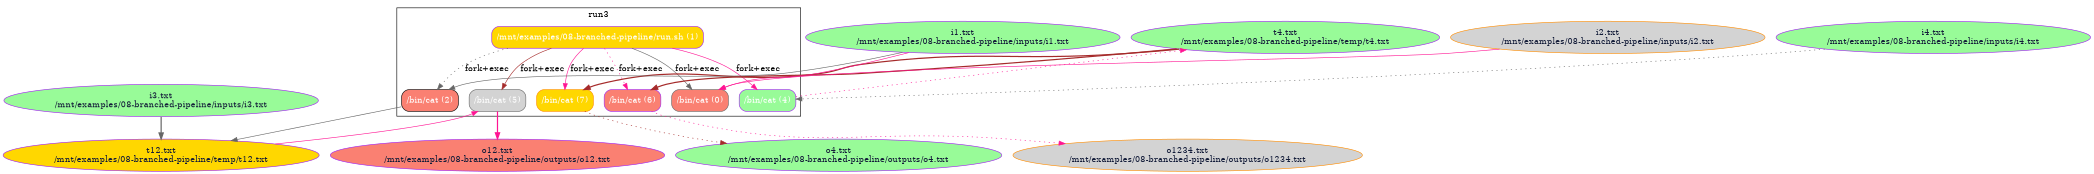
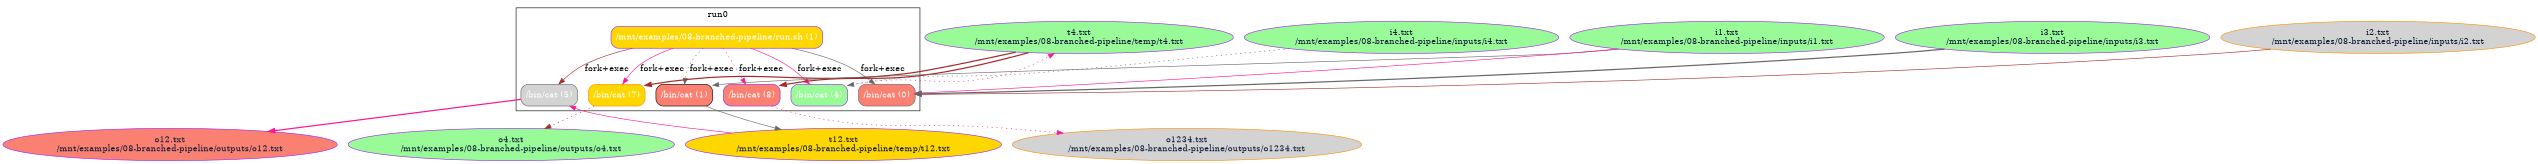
cluster "run3": label "run3" -> "run0"
edge "i2.txt /mnt/examples/08-branched-pipeline/inputs/i2.txt" -> "/bin/cat (0)": color deeppink -> brown
node "/bin/cat (2)": label "/bin/cat (2)" -> "/bin/cat (1)"
node "/bin/cat (6)": label "/bin/cat (6)" -> "/bin/cat (8)"
edge "i3.txt /mnt/examples/08-branched-pipeline/inputs/i3.txt" -> "t12.txt /mnt/examples/08-branched-pipeline/temp/t12.txt": now "i3.txt /mnt/examples/08-branched-pipeline/inputs/i3.txt" -> "/bin/cat (0)"
